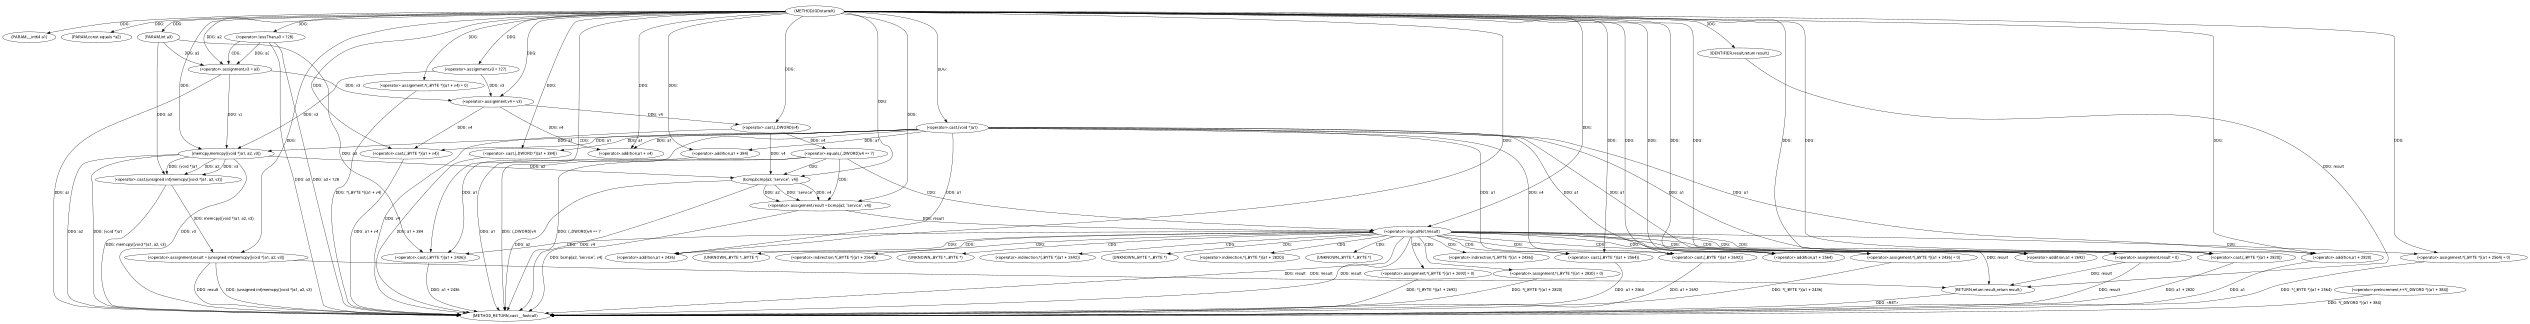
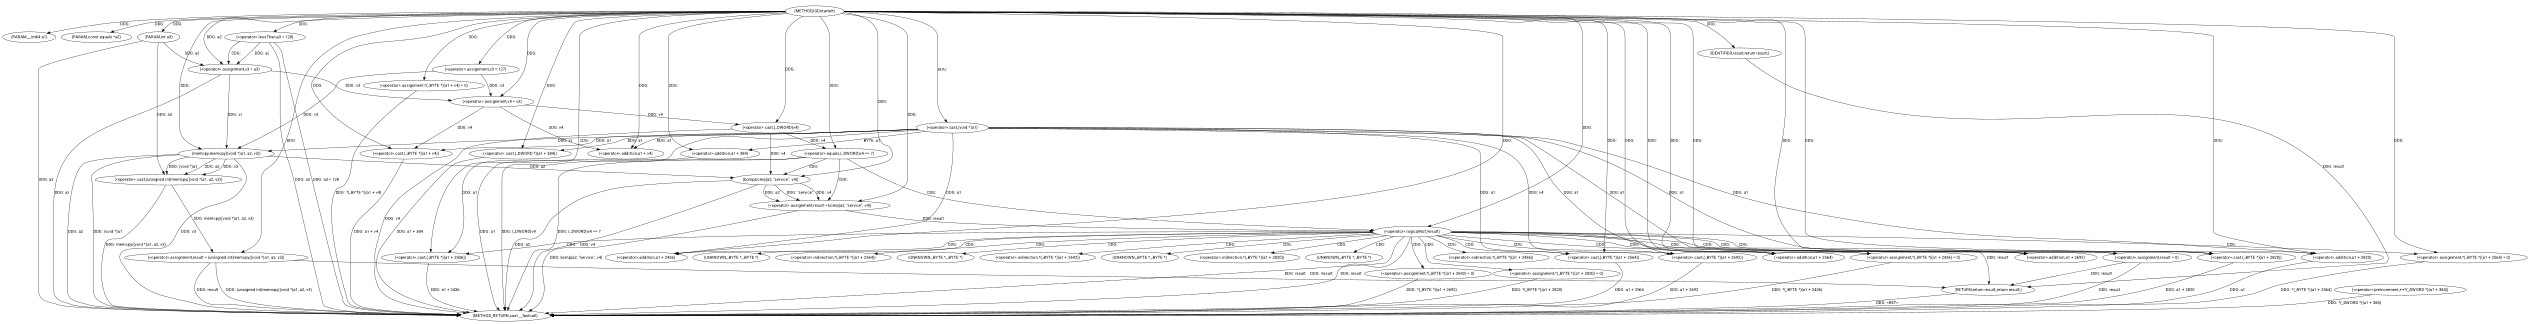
edge "(METHOD,IGDstartelt)" -> "(<operator>.equals,(_DWORD)v4 == 7)": added, label "DDG:"
edge "(PARAM,int a3)" -> "(<operator>.cast,(_BYTE *)(a1 + 2436))": now "(PARAM,int a3)" -> "(METHOD_RETURN,cast __fastcall)"
edge "(<operator>.cast,(void *)a1)" -> "(memcpy,memcpy((void *)a1, a2, v3))": label "DDG: a1" -> "DDG: v3"
edge "(<operator>.cast,(void *)a1)" -> "(<operator>.addition,a1 + 384)": label "DDG: a1" -> "BYTE: a1"
